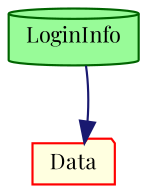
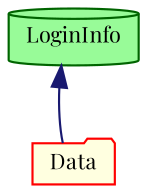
edge "LoginInfo" -> "Data": reversed
